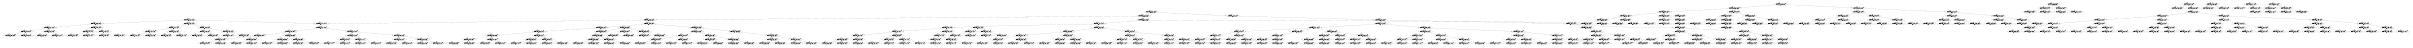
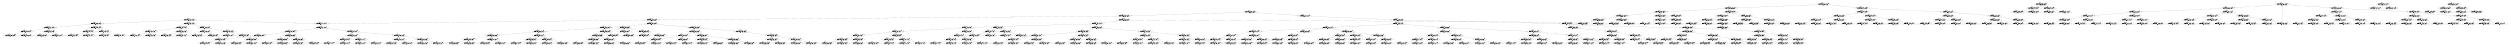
node "Node{data=[7835, 7835]}": added
node "Node{data=[4704, 4704]}": added
